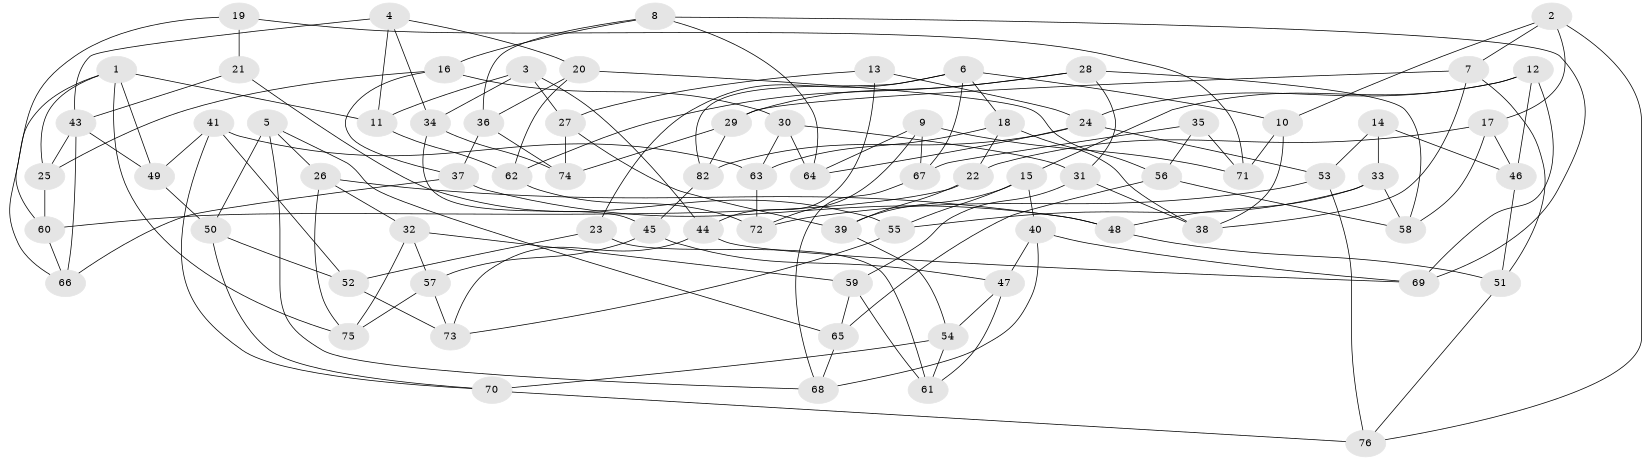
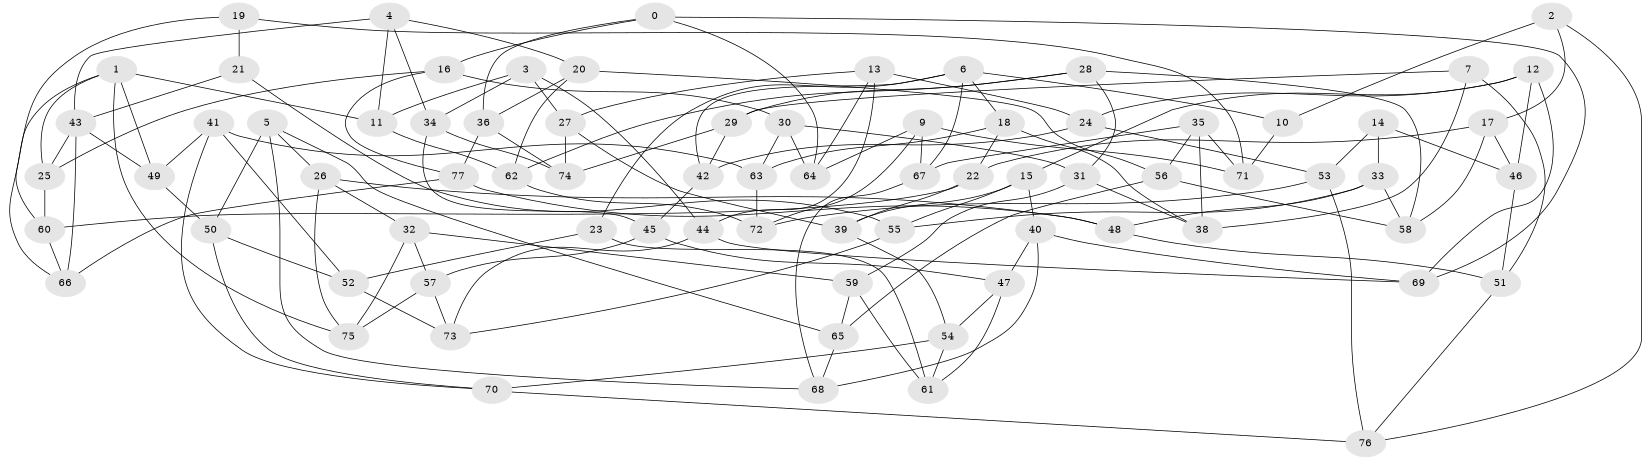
node "8": label "8" -> "0"
edge "2" -- "7": removed
edge "24" -- "64": now "13" -- "64"
node "37": label "37" -> "77"
node "82": label "82" -> "42"
edge "10" -- "38": now "35" -- "38"
